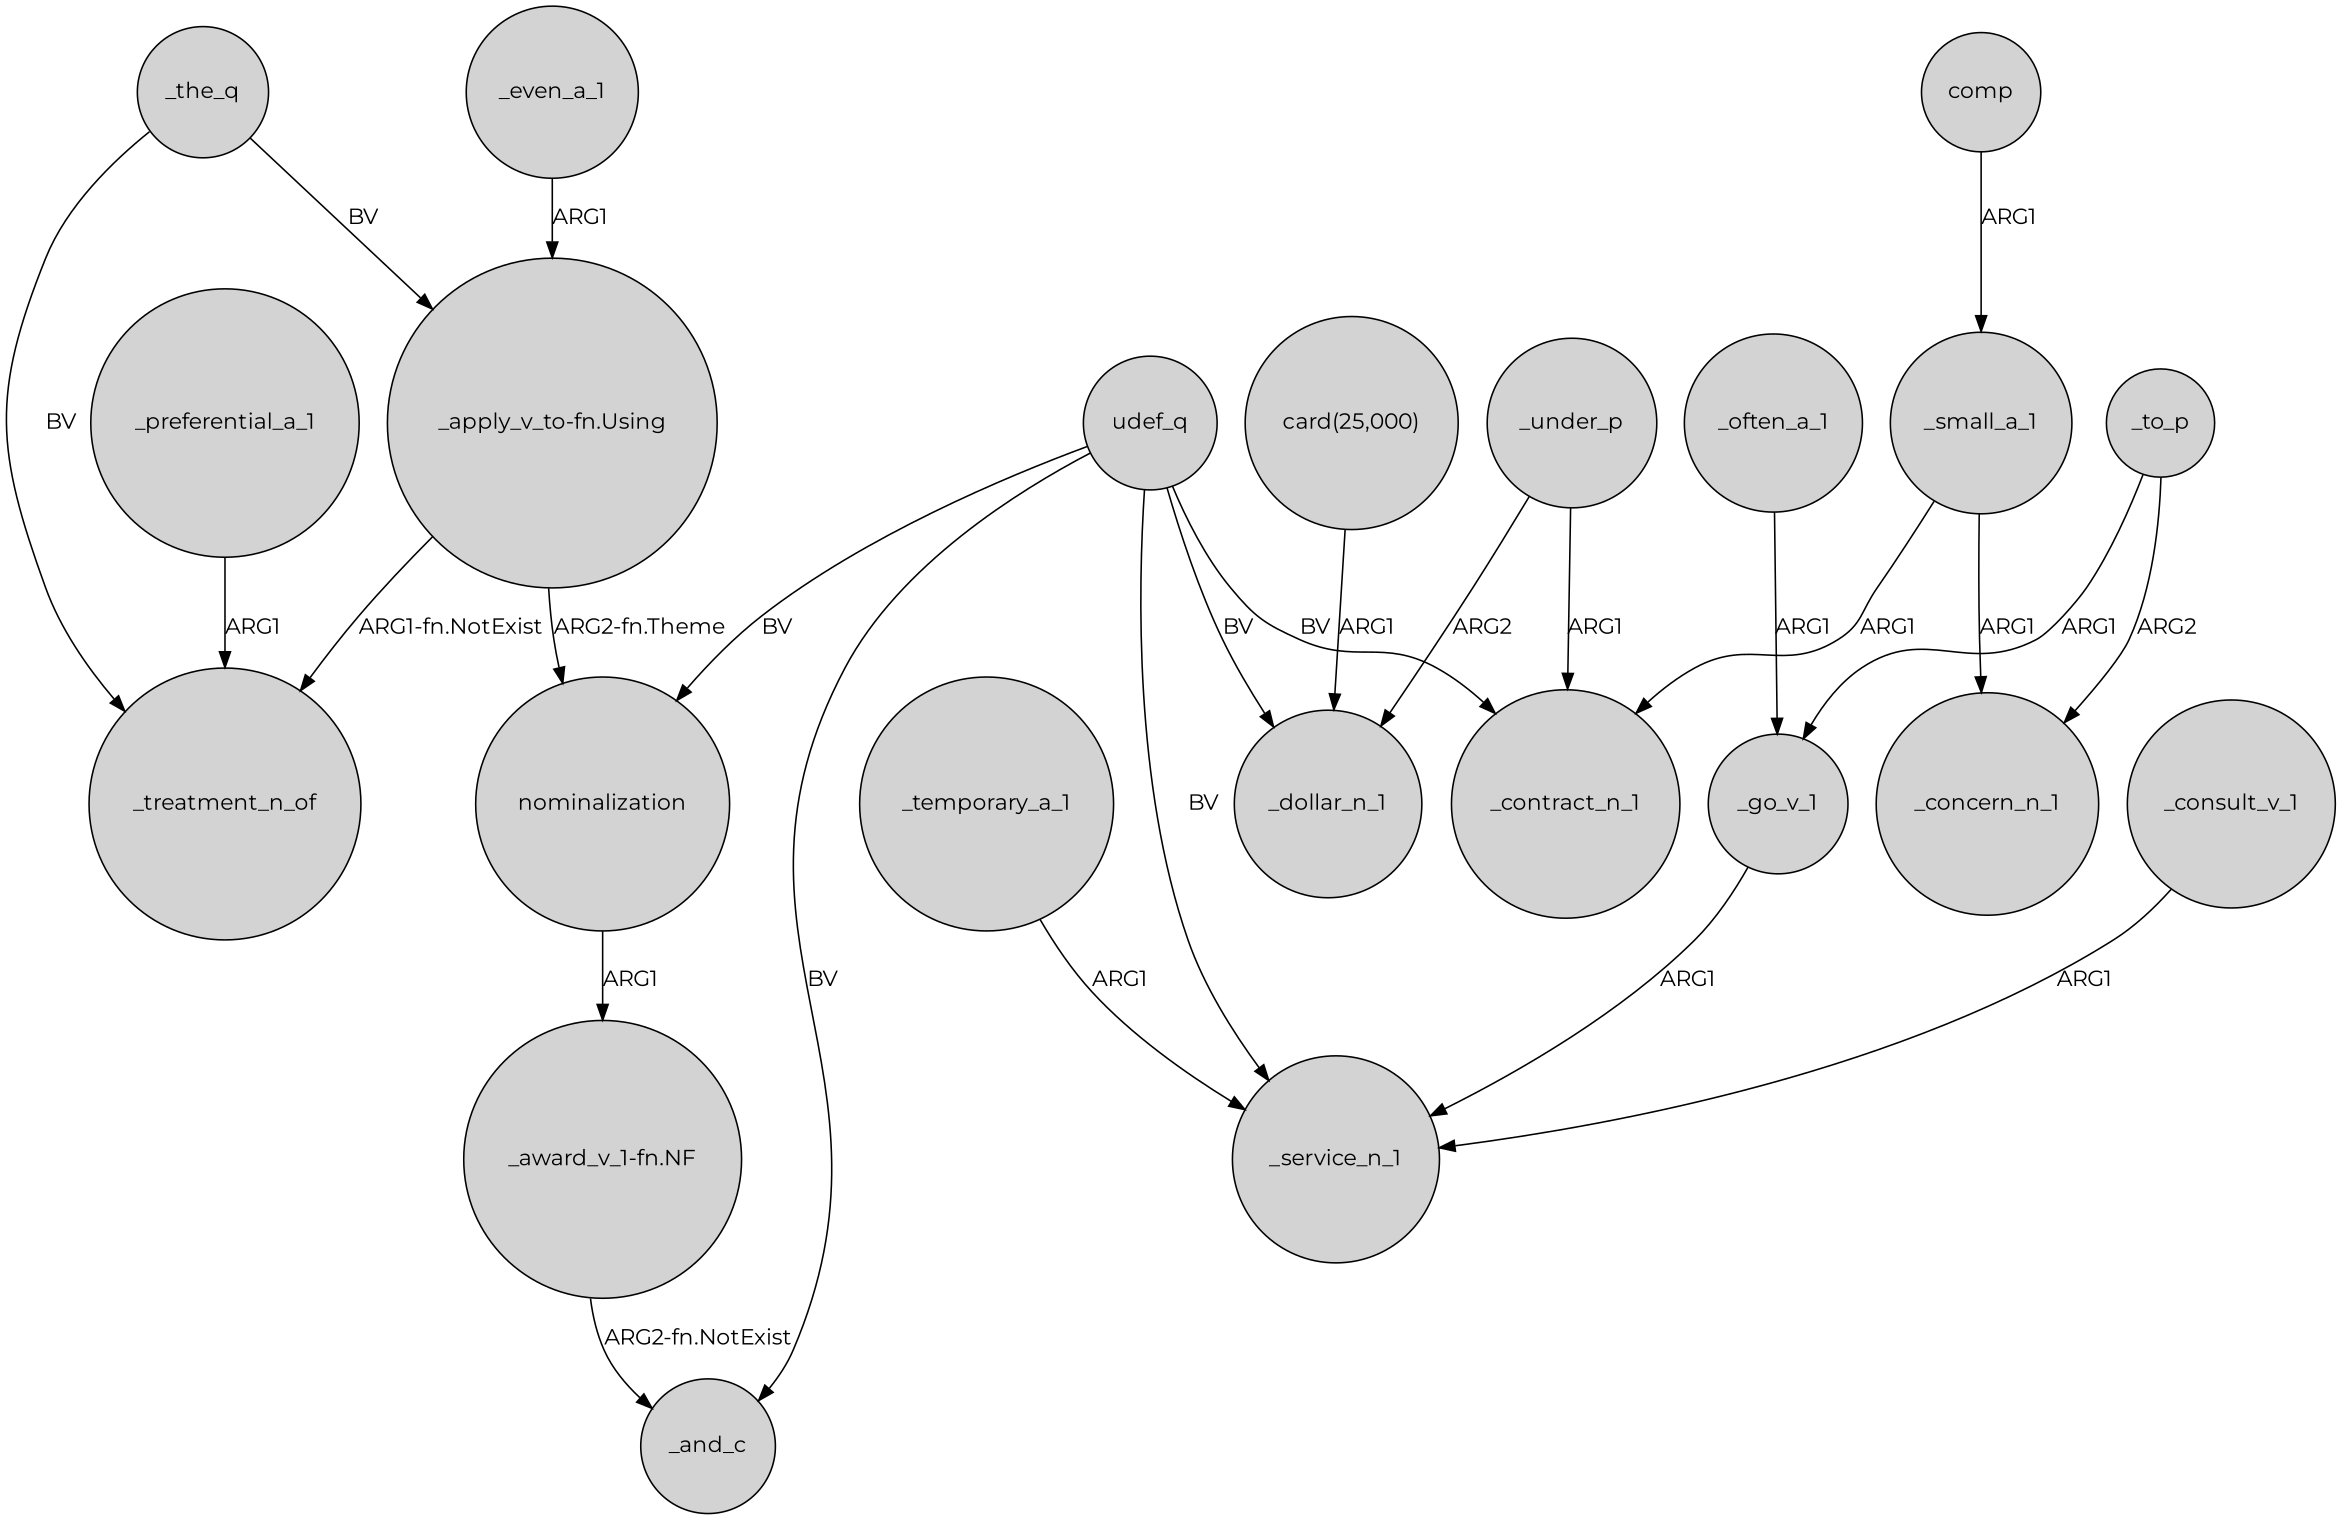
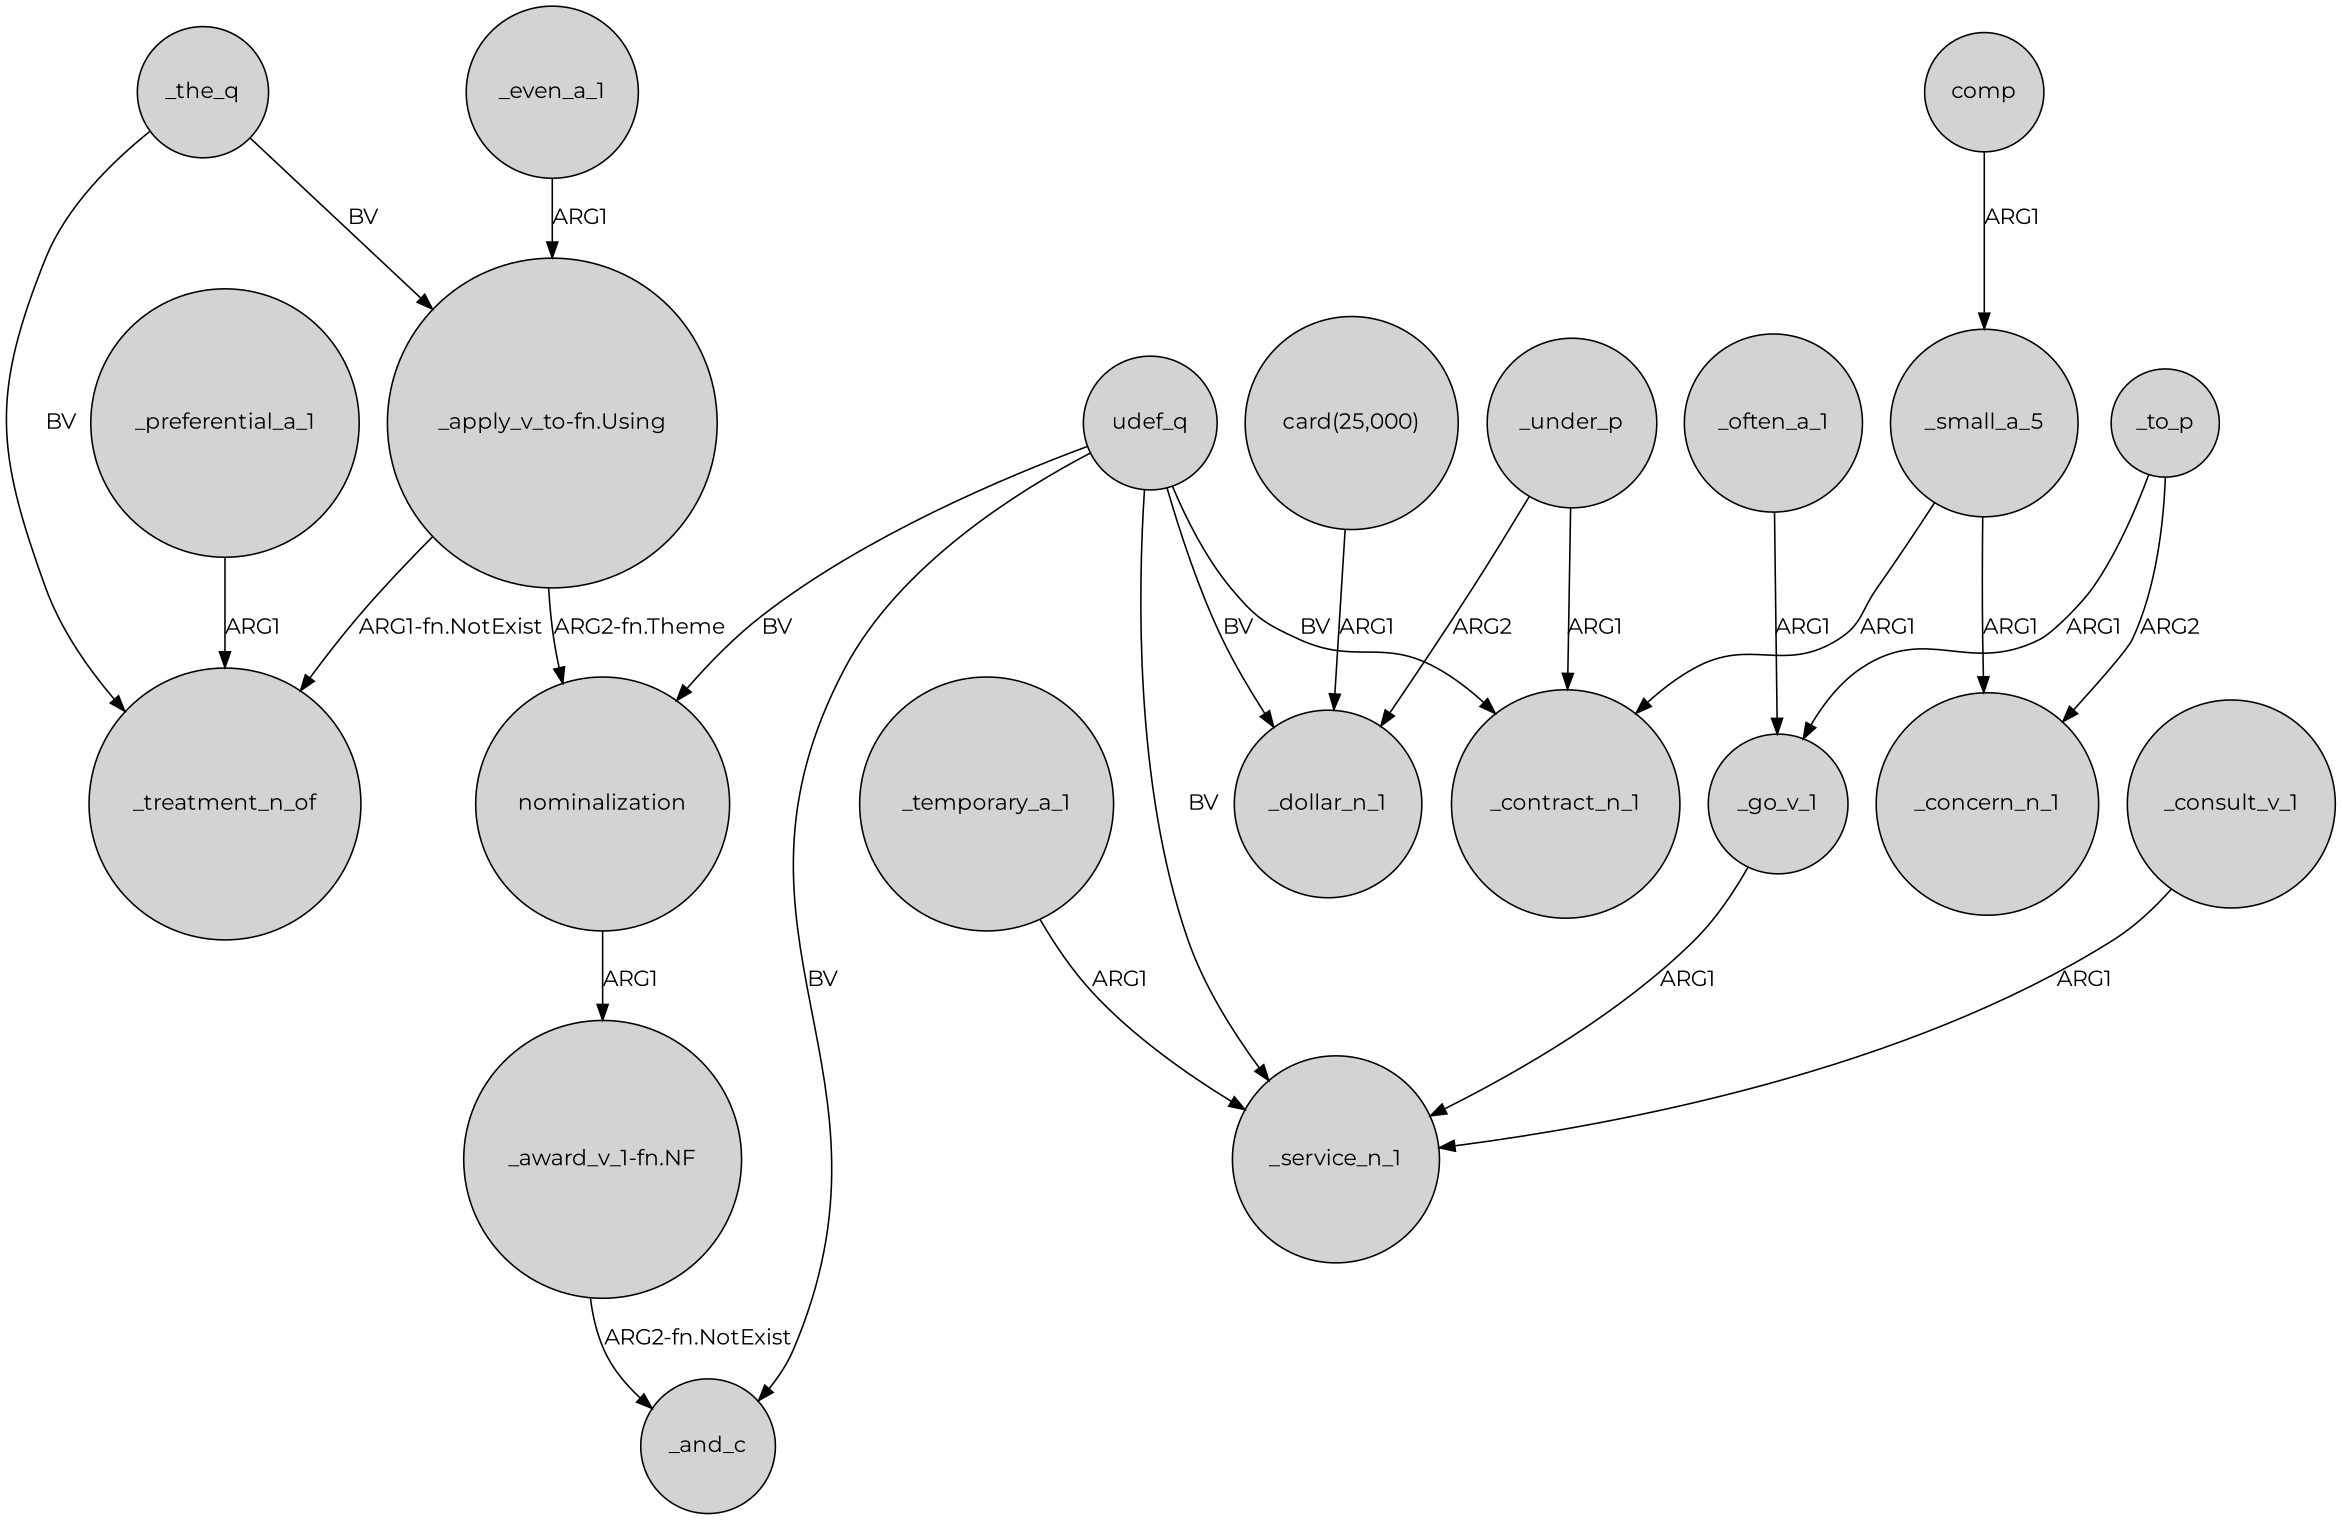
node "_small_a_1": label "_small_a_1" -> "_small_a_5"
